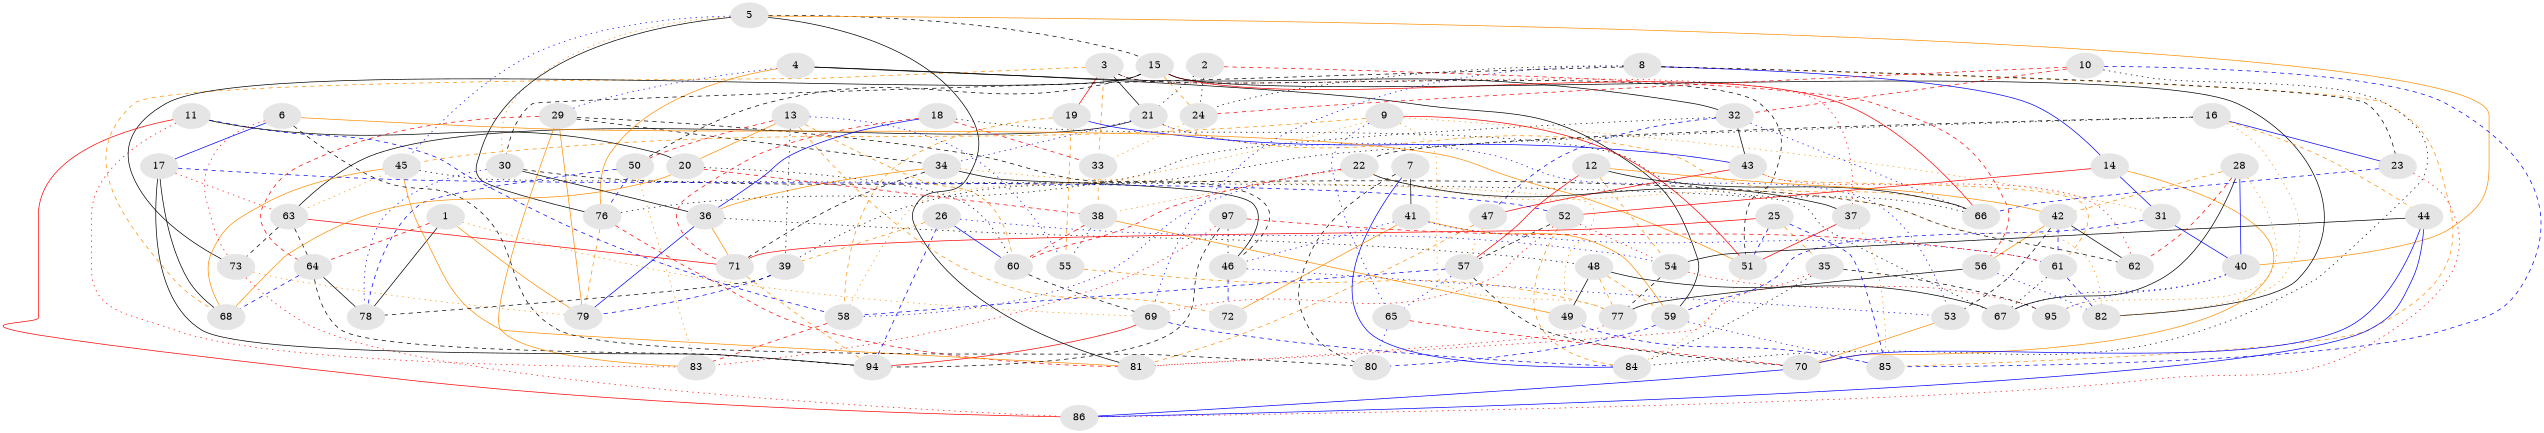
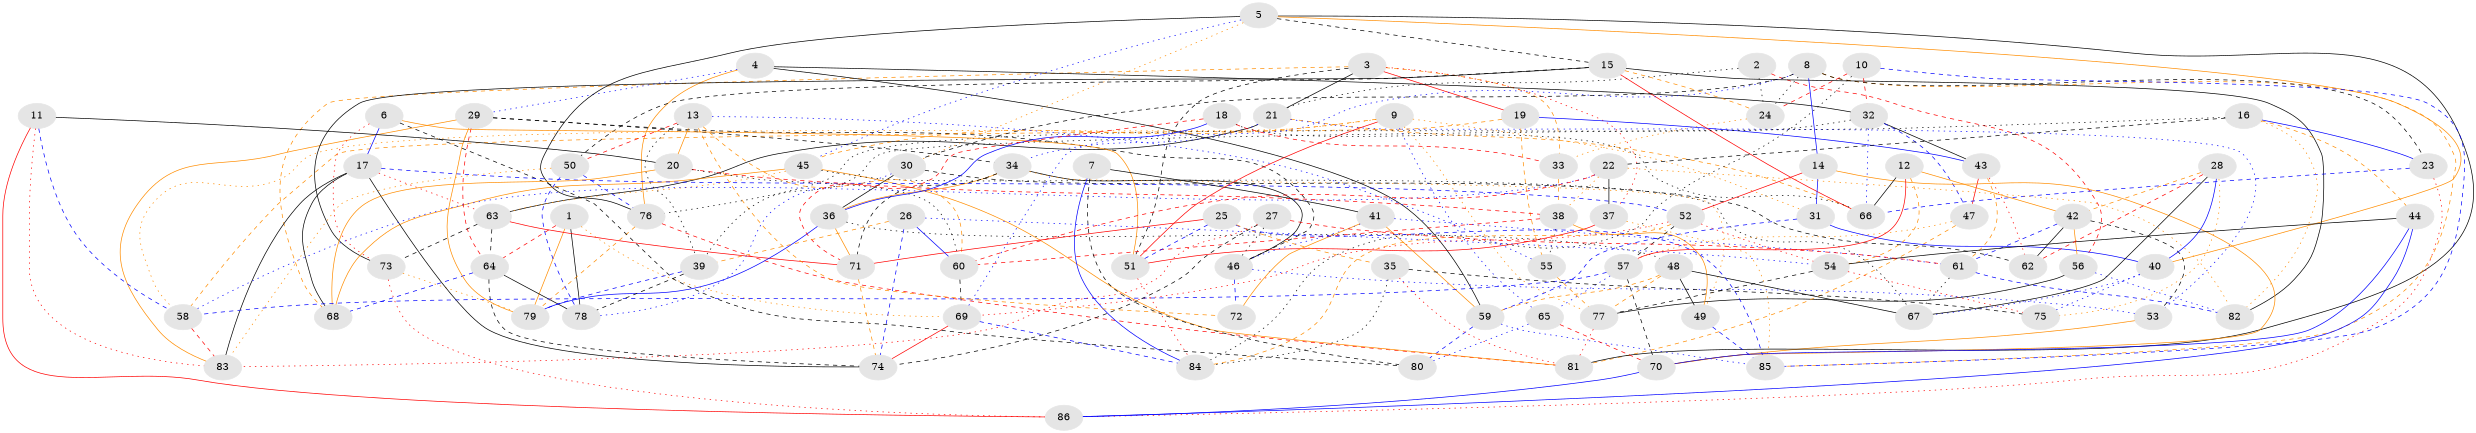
node "97": label "97" -> "27"
edge "17" -- "83": added
node "95": label "95" -> "75"
edge "51" -- "84": color darkorange -> red
node "94": label "94" -> "74"
